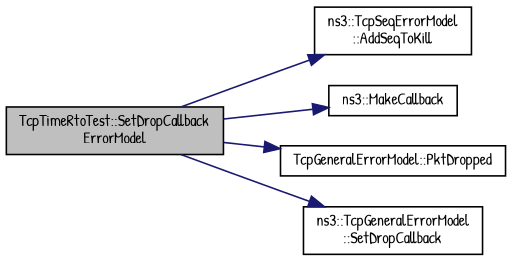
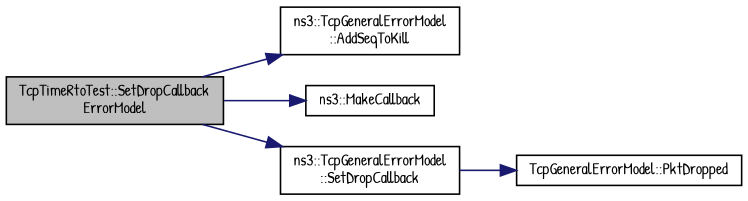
node "ns3::TcpSeqErrorModel ::AddSeqToKill": label "ns3::TcpSeqErrorModel ::AddSeqToKill" -> "ns3::TcpGeneralErrorModel ::AddSeqToKill"
edge "TcpTimeRtoTest::SetDropCallback ErrorModel" -> "TcpGeneralErrorModel::PktDropped": now "ns3::TcpGeneralErrorModel ::SetDropCallback" -> "TcpGeneralErrorModel::PktDropped"
